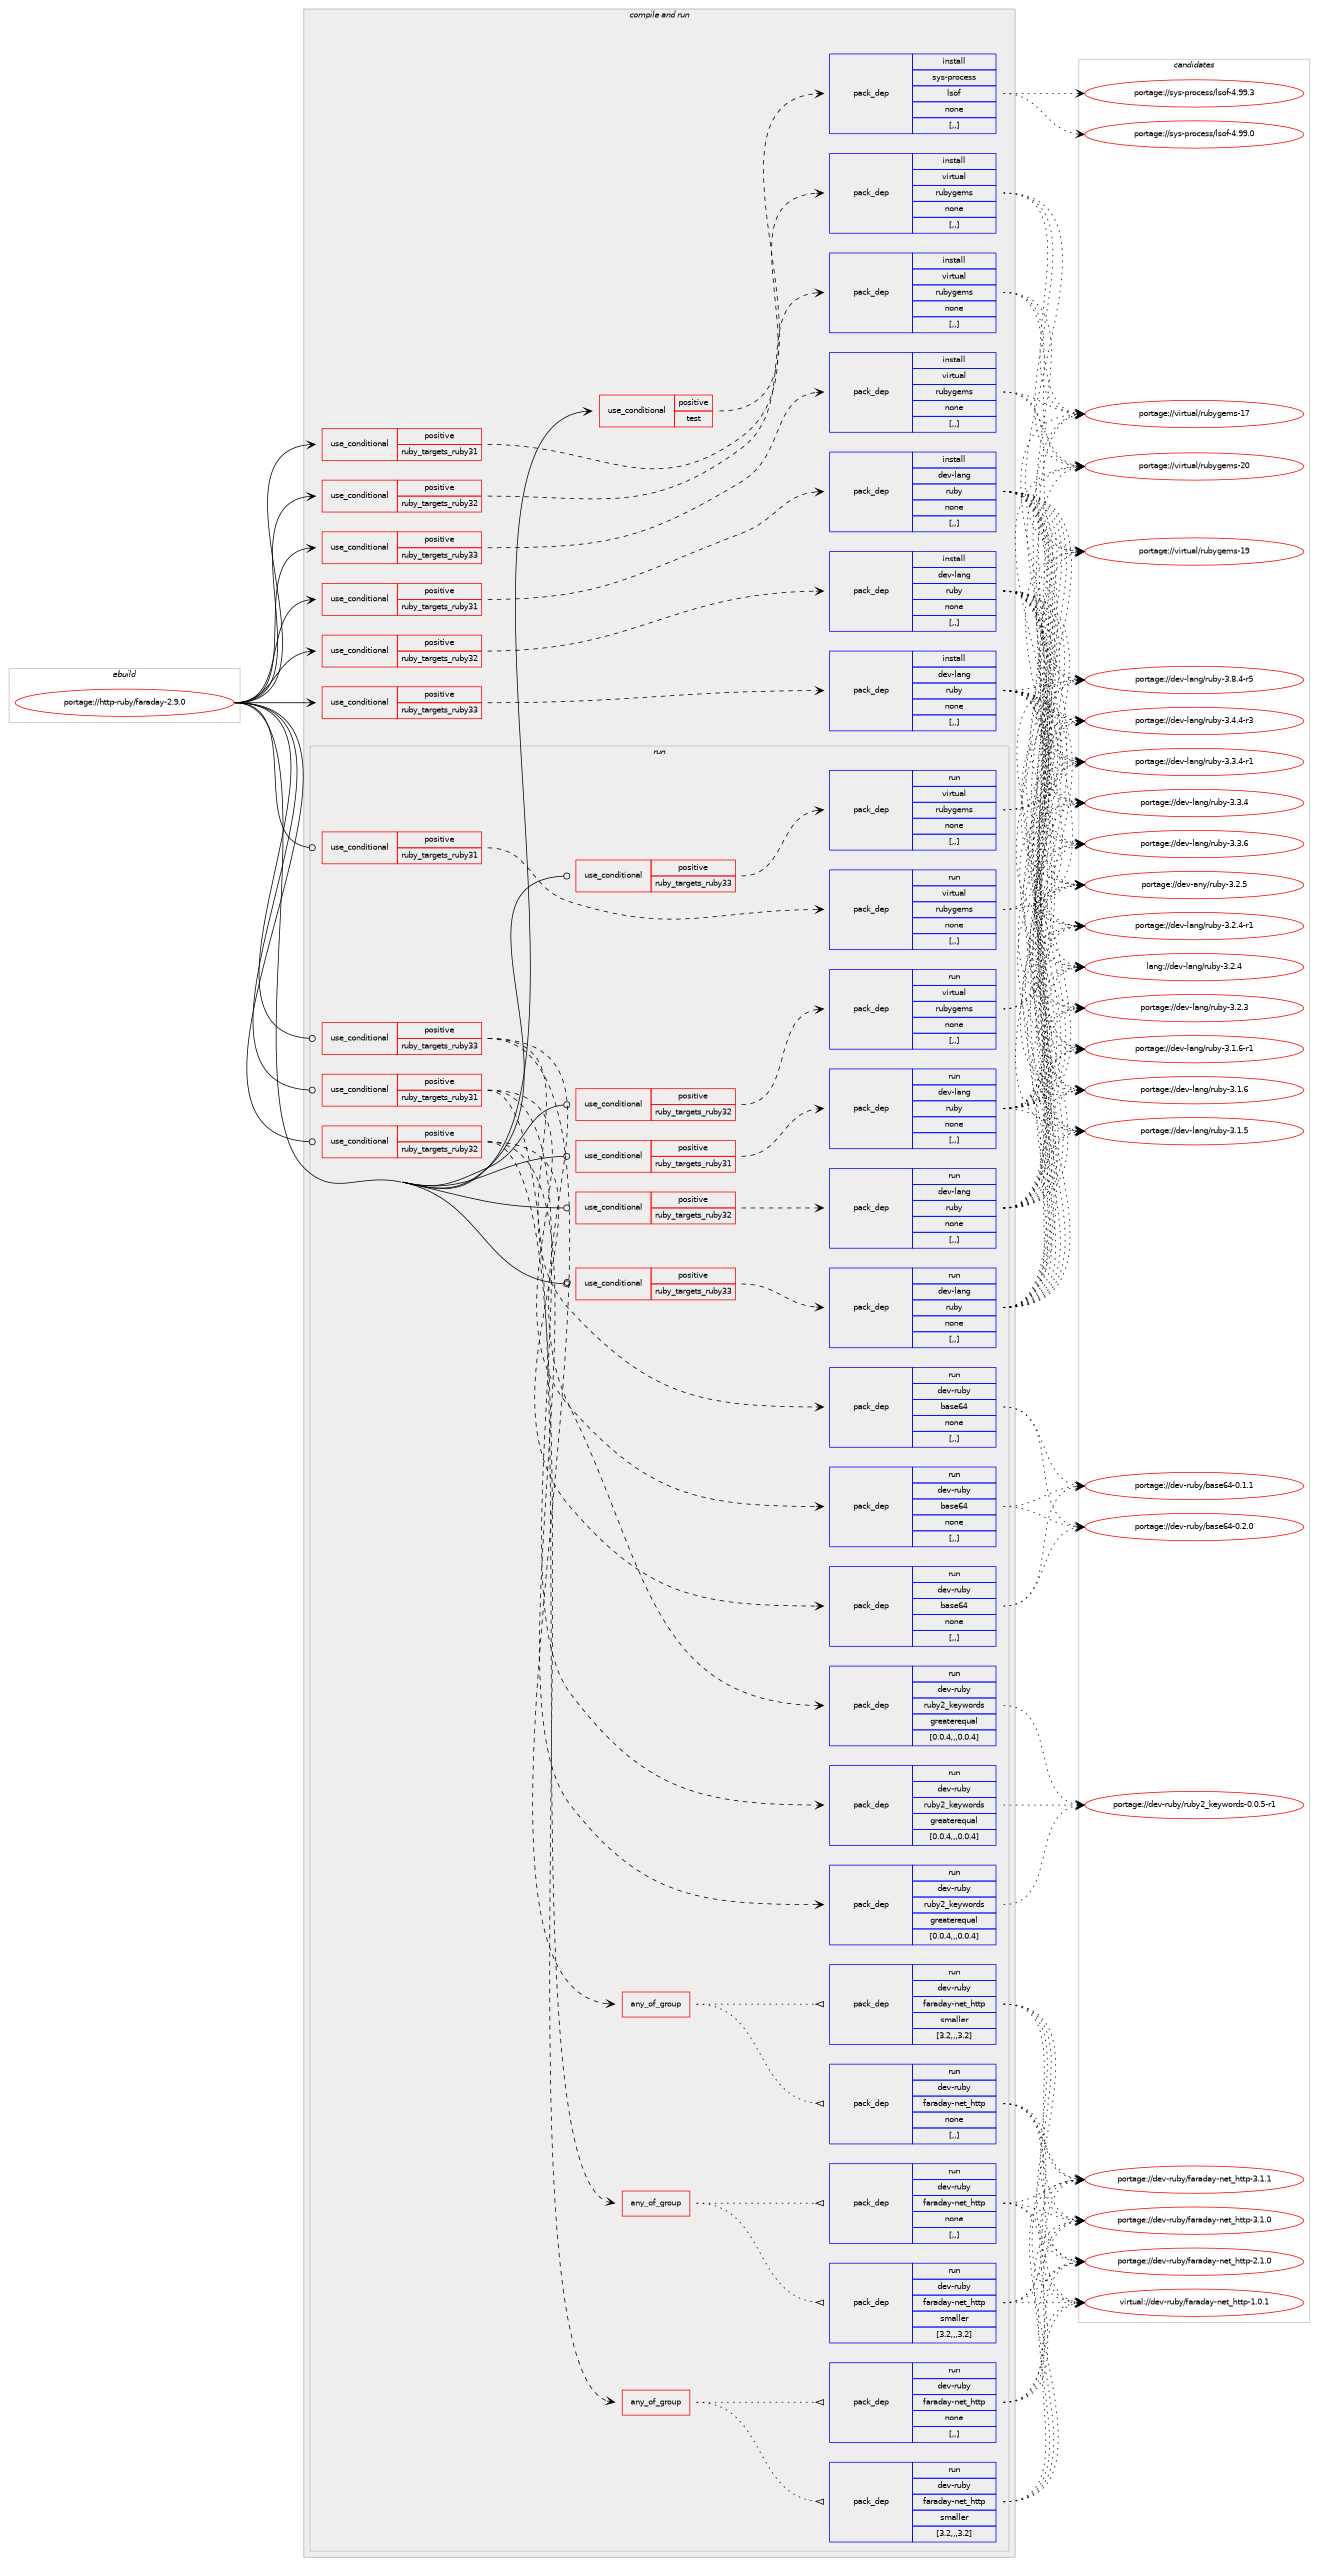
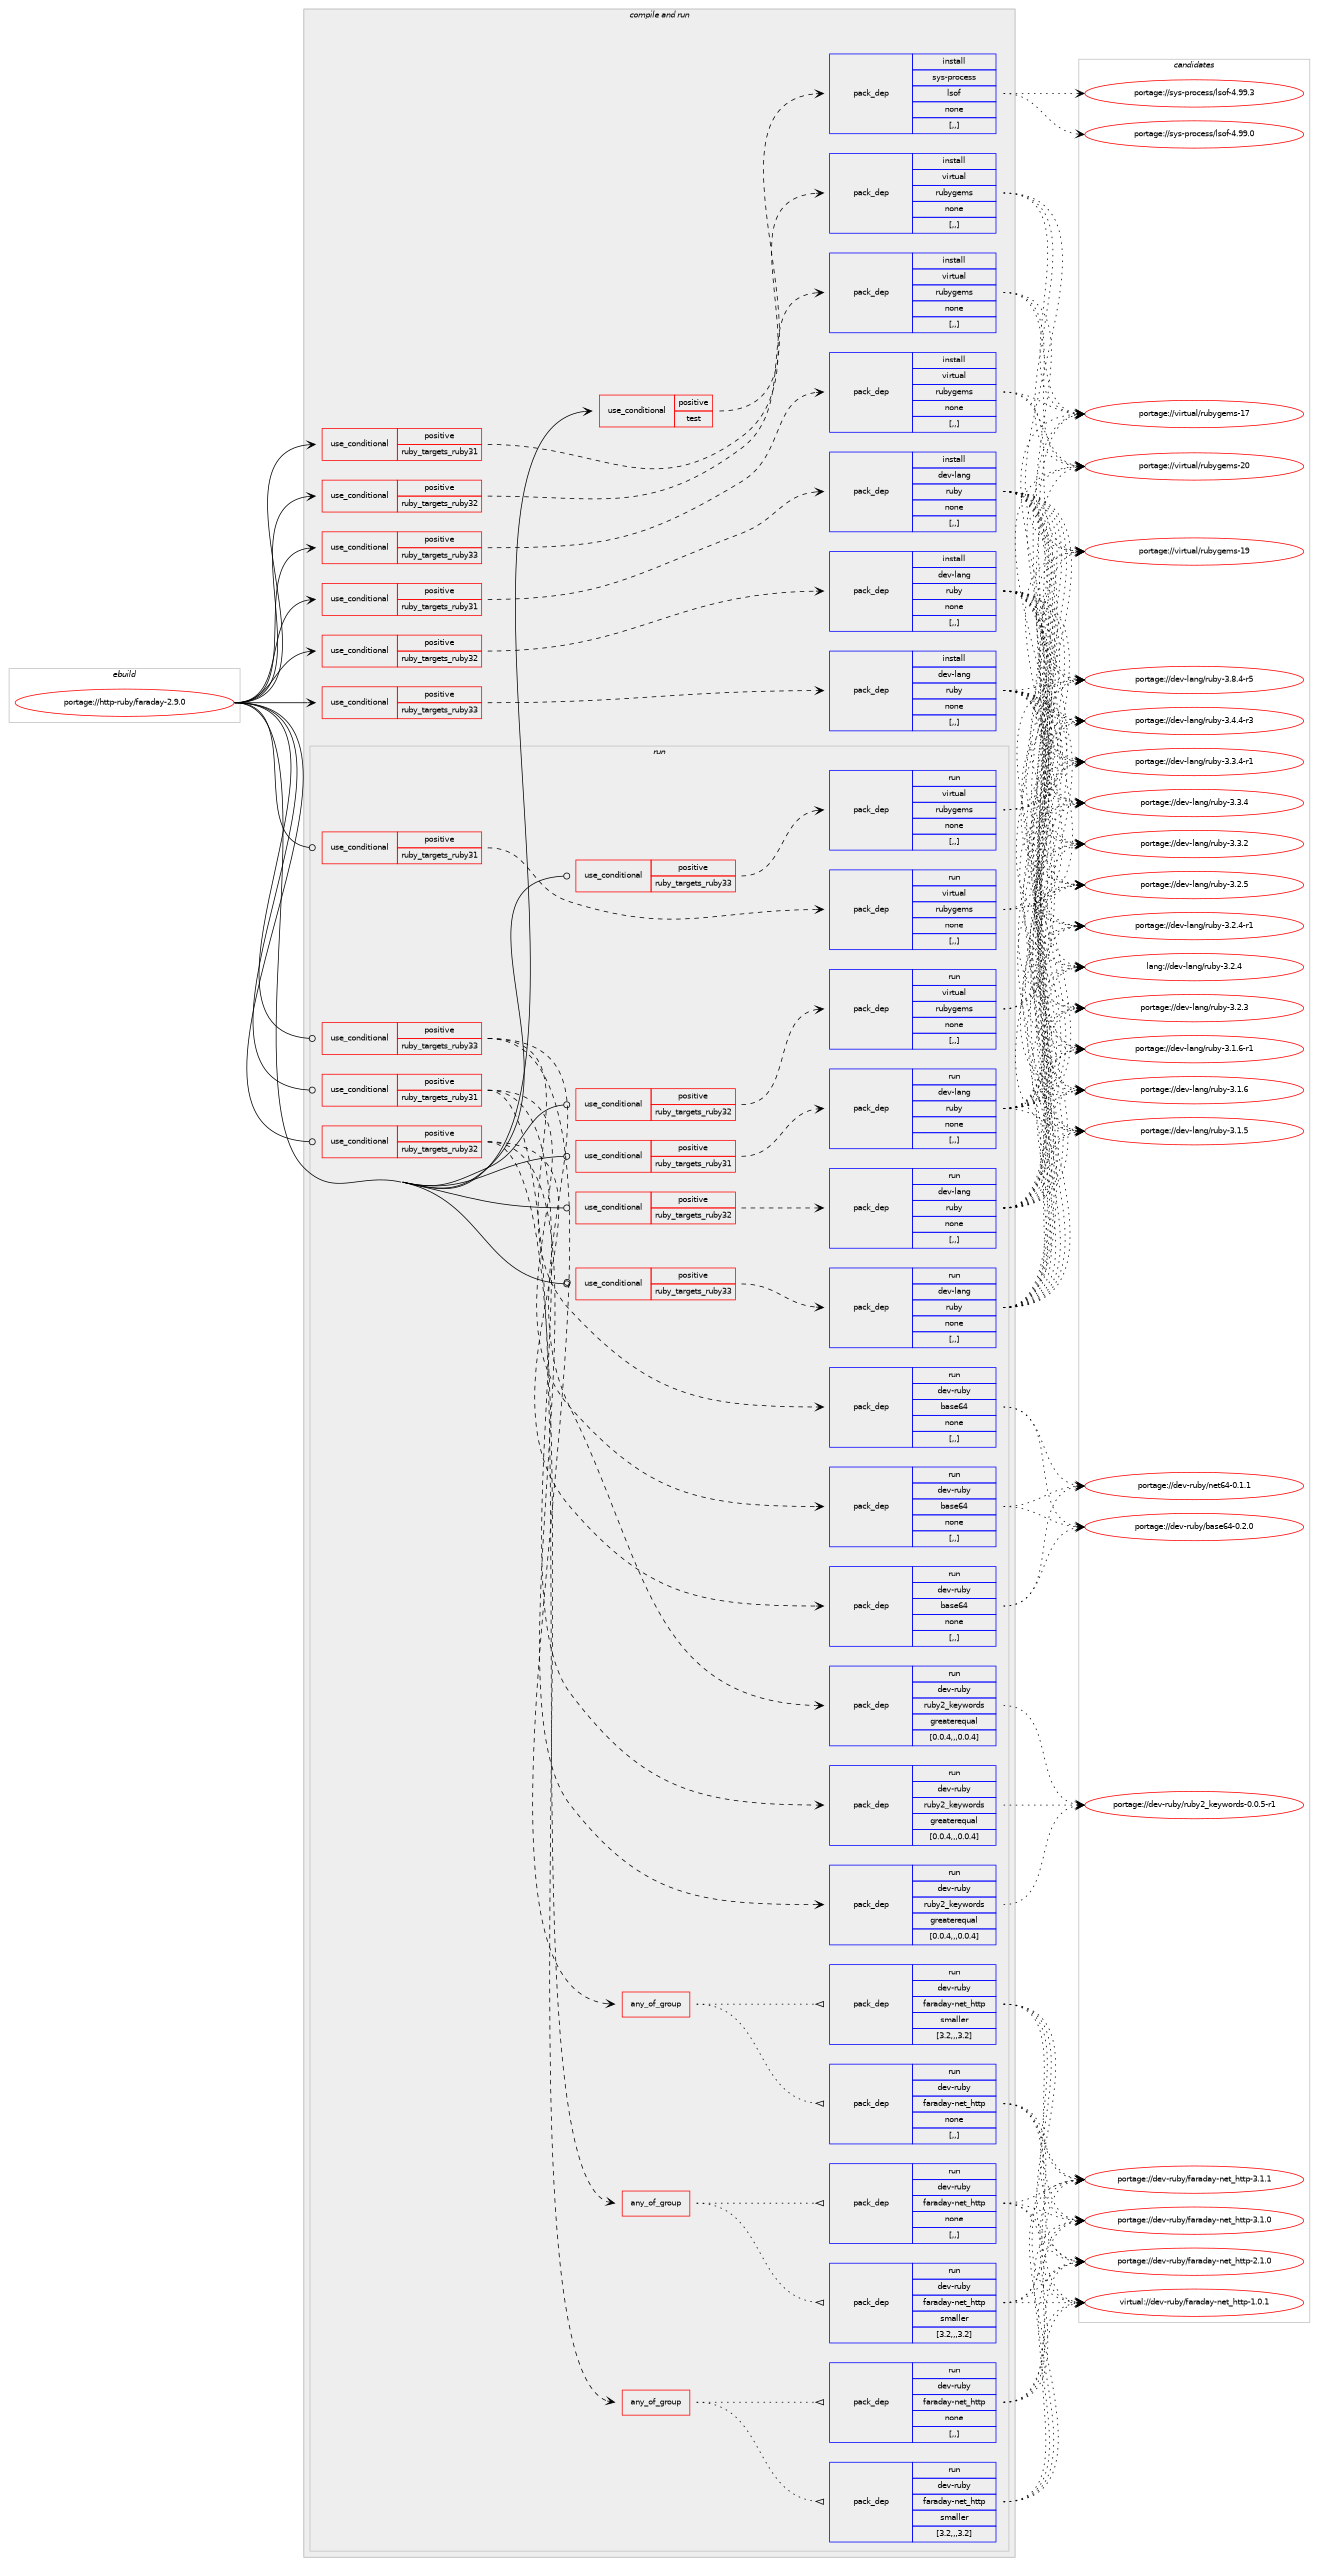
node "portage://dev-lang/ruby-3.3.6": label "portage://dev-lang/ruby-3.3.6" -> "portage://dev-lang/ruby-3.3.2"
node "portage://dev-any/ruby-3.2.5": label "portage://dev-any/ruby-3.2.5" -> "portage://dev-lang/ruby-3.2.5"
node "portage://dev-ruby/base64-0.1.1": label "portage://dev-ruby/base64-0.1.1" -> "portage://dev-ruby/net64-0.1.1"
